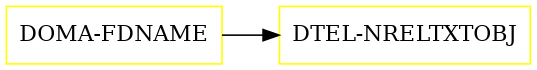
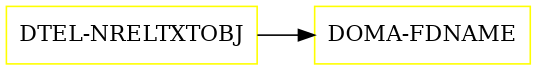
edge "DOMA-FDNAME" -> "DTEL-NRELTXTOBJ": reversed
